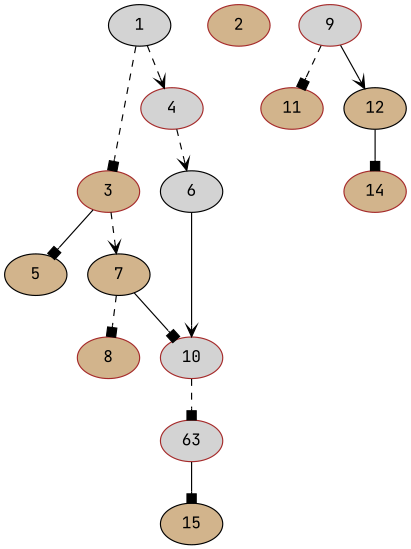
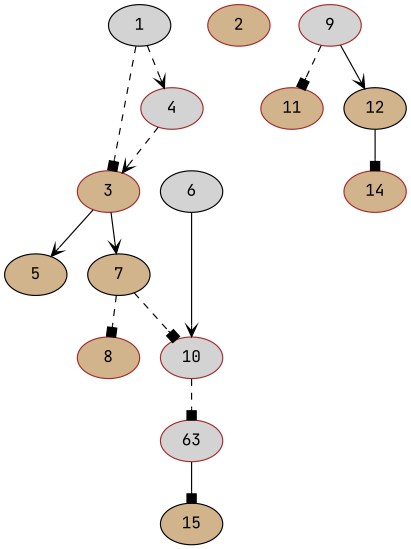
edge "4" -> "6": now "4" -> "3"
edge "3" -> "7": style dashed -> solid
edge "3" -> "5": arrowhead box -> vee
edge "7" -> "10": style solid -> dashed
